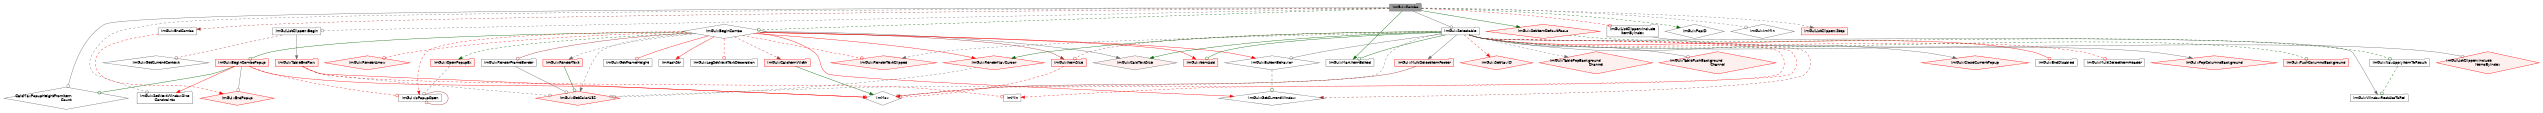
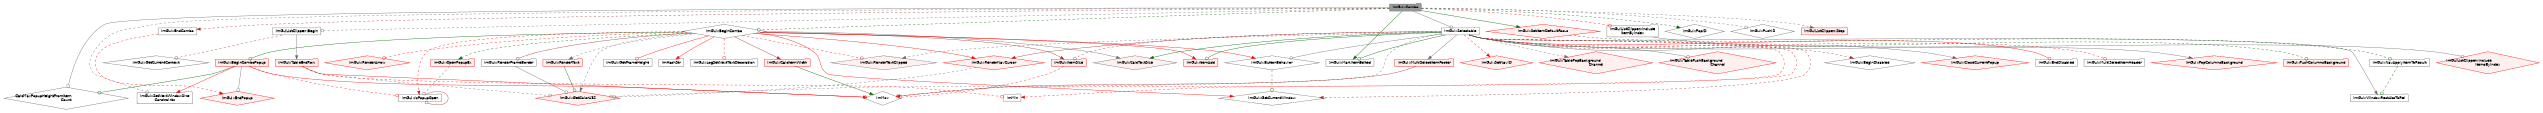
node "ImGui::ImMin": label "ImGui::ImMin" -> "ImGui::PushID"
edge "ImGui::Selectable" -> "ImGui::RenderNavCursor": color darkgreen -> brown
edge "ImGui::BeginCombo" -> "ImGui::CalcItemWidth": style dashed -> solid
node "ImGui::RenderTextClipped": color red -> grey40
node "ImGui::BeginDisabled": added
